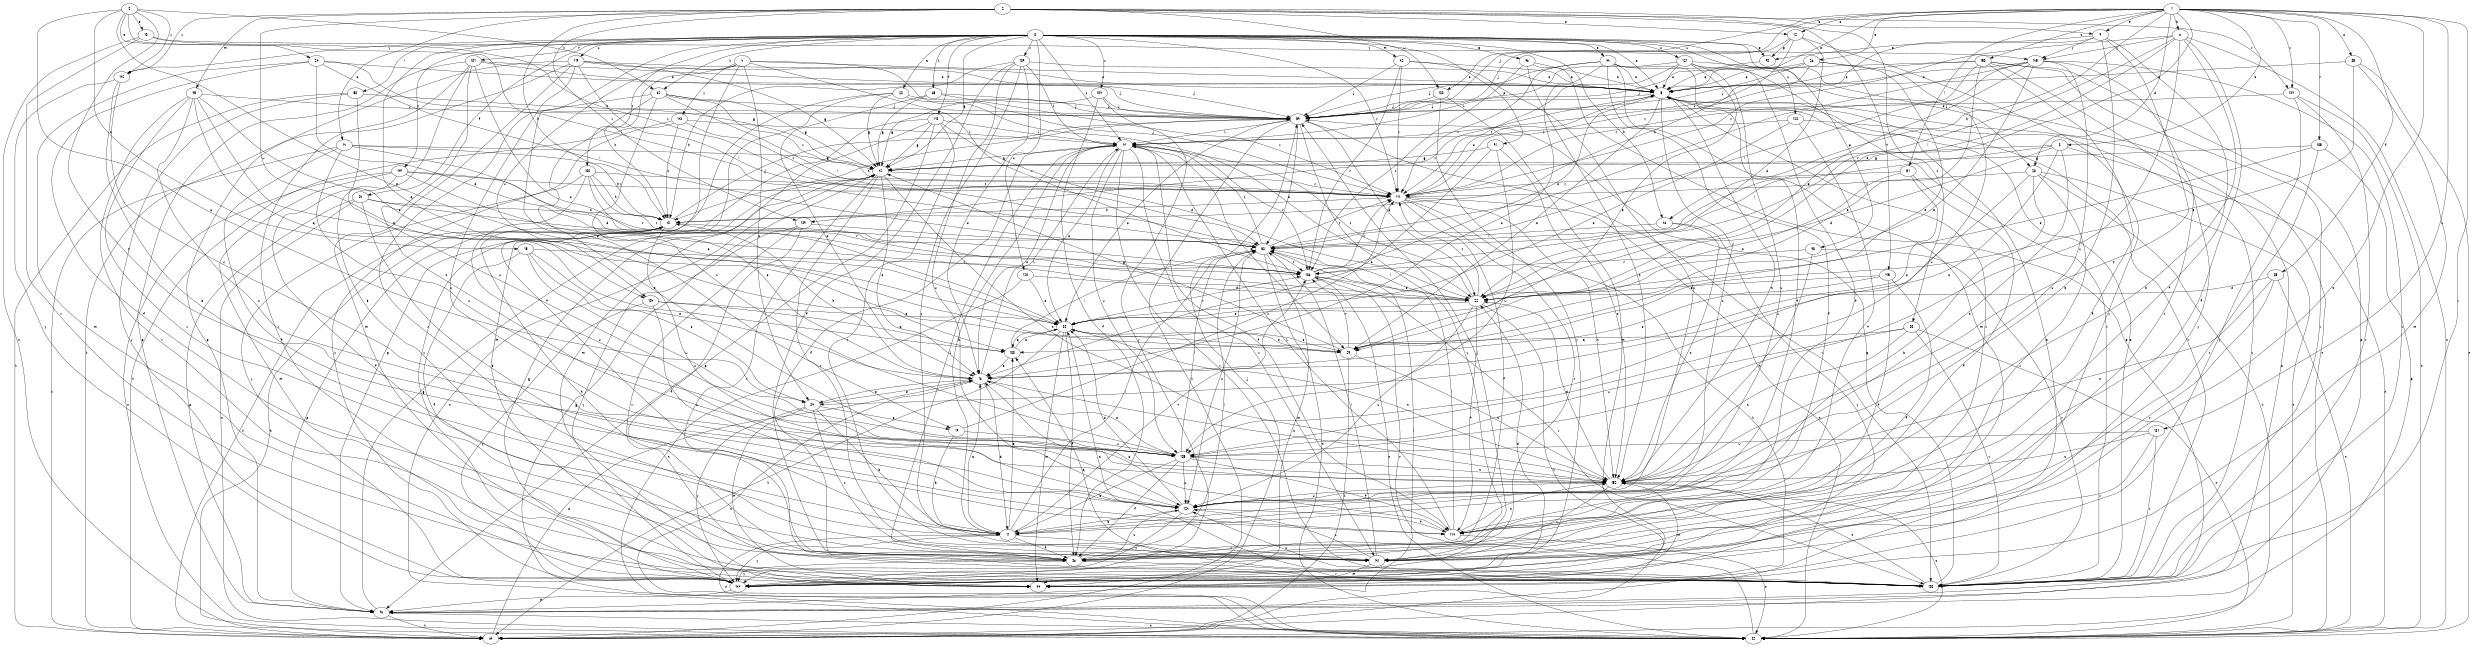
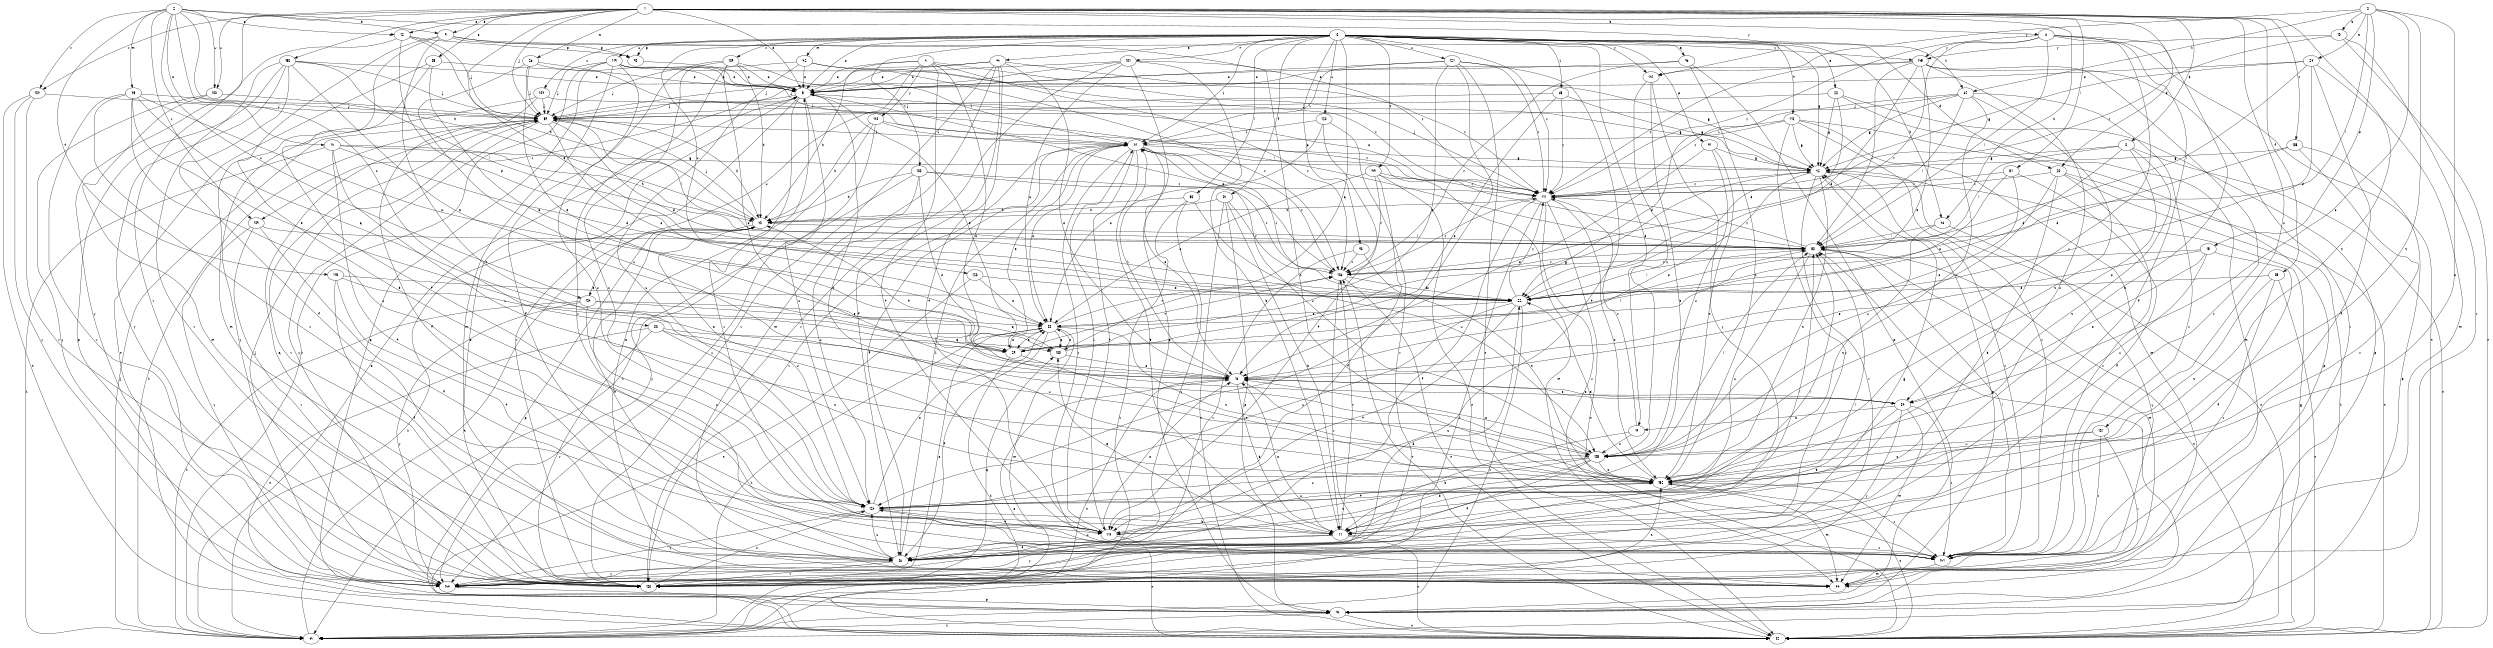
edge "50" -> "59": now "50" -> "48"
edge "3" -> "29": now "3" -> "117"
edge "134" -> "64": added, label "k"
edge "1" -> "141": now "1" -> "152"
